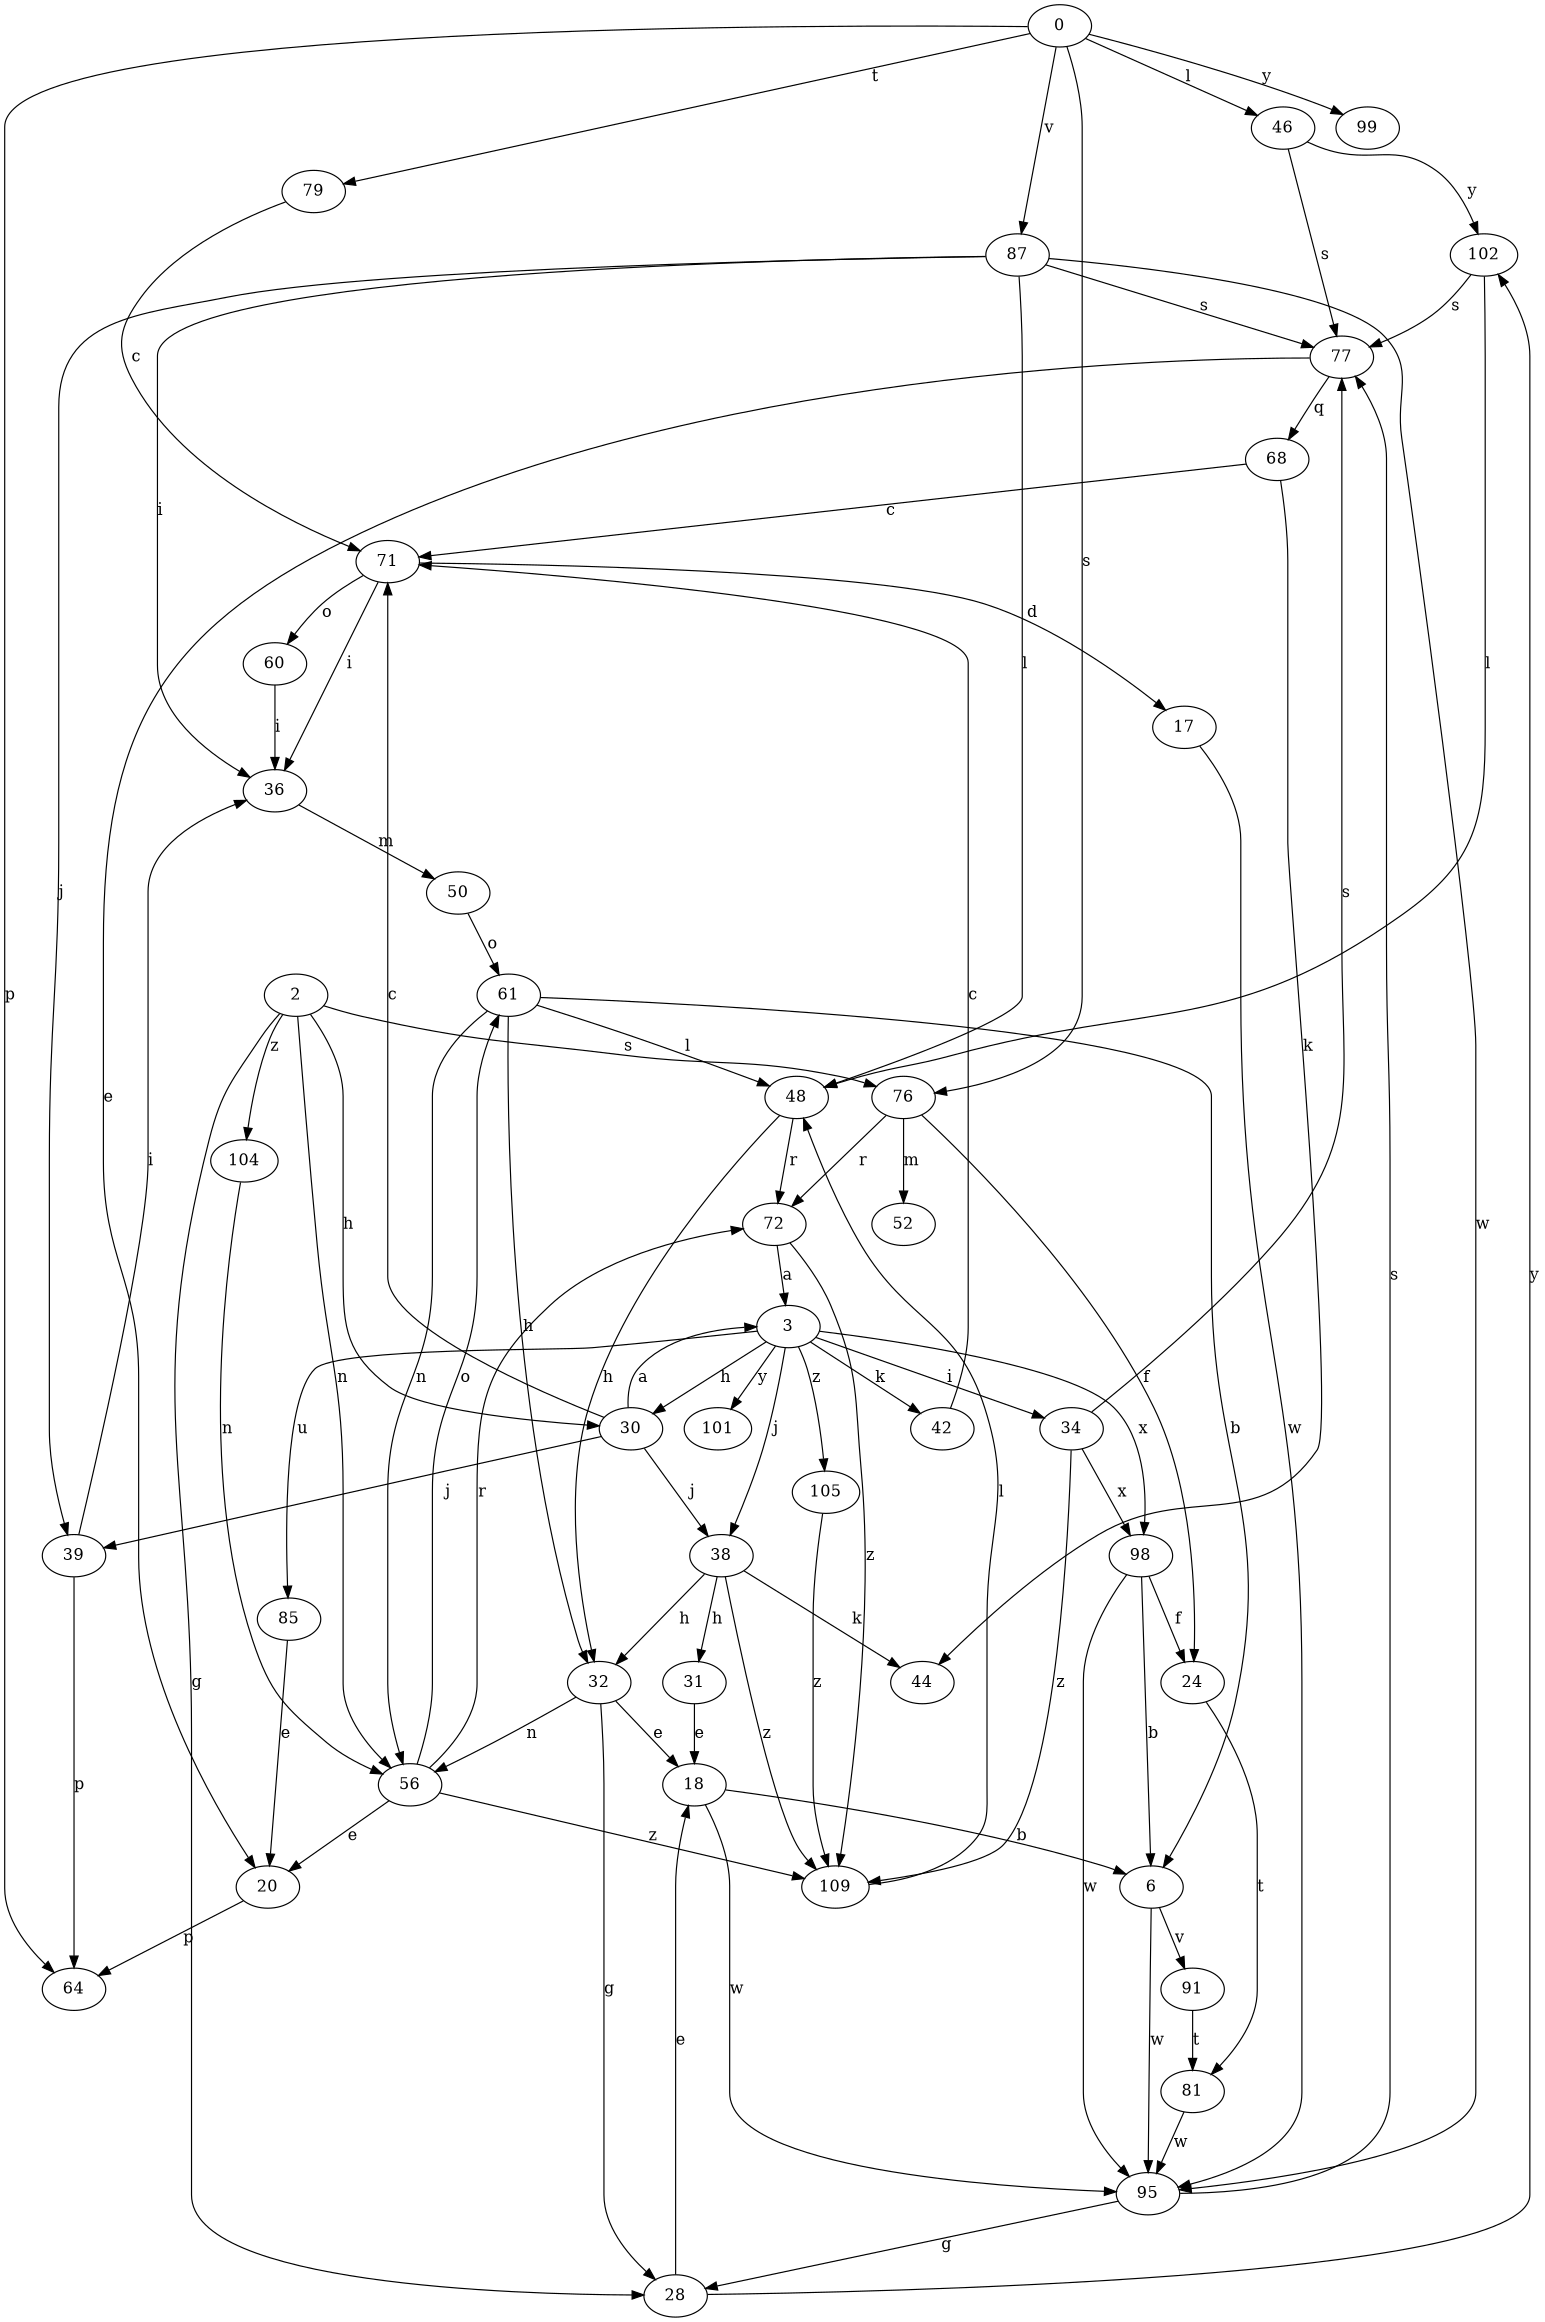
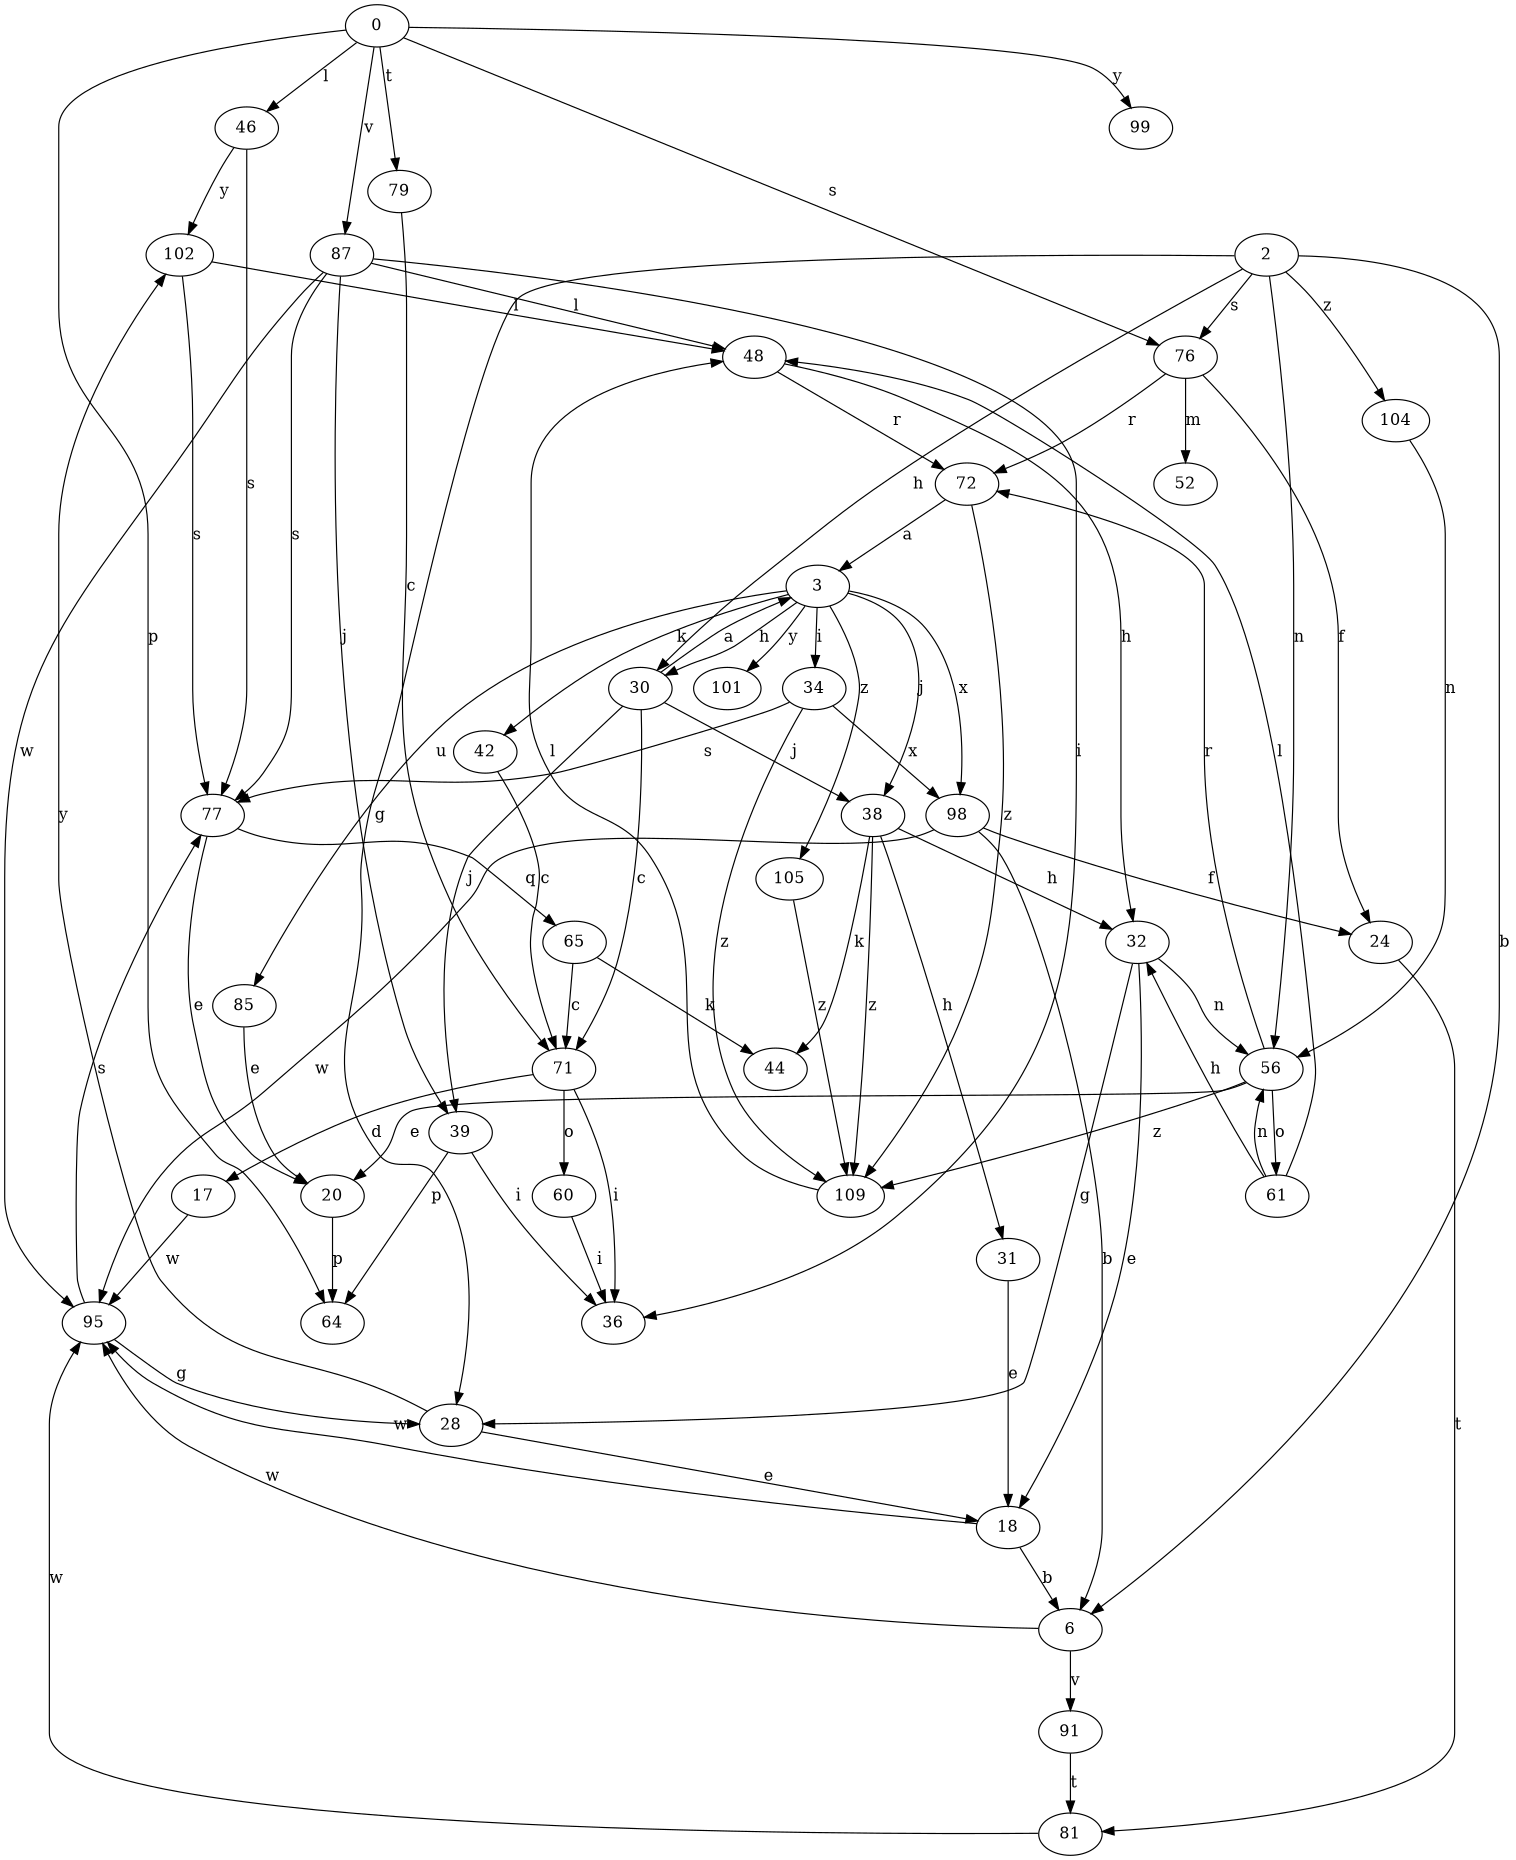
node "68": label "68" -> "65"
node "50": removed
edge "61" -> "6": now "2" -> "6"
